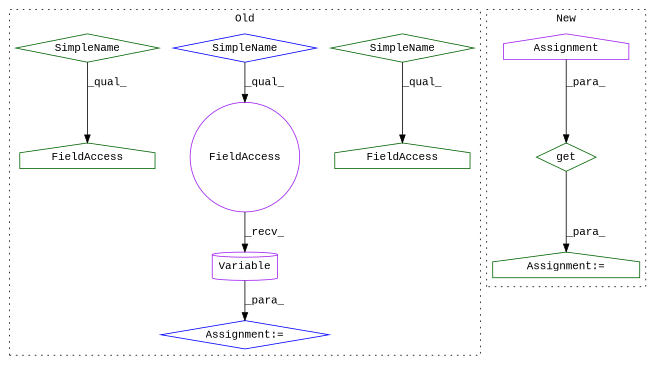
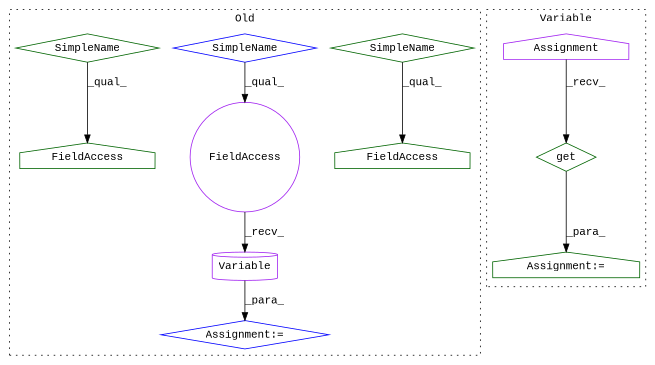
cluster "New": label "New" -> "Variable"
edge "Assignment" -> "get": label "_para_" -> "_recv_"
